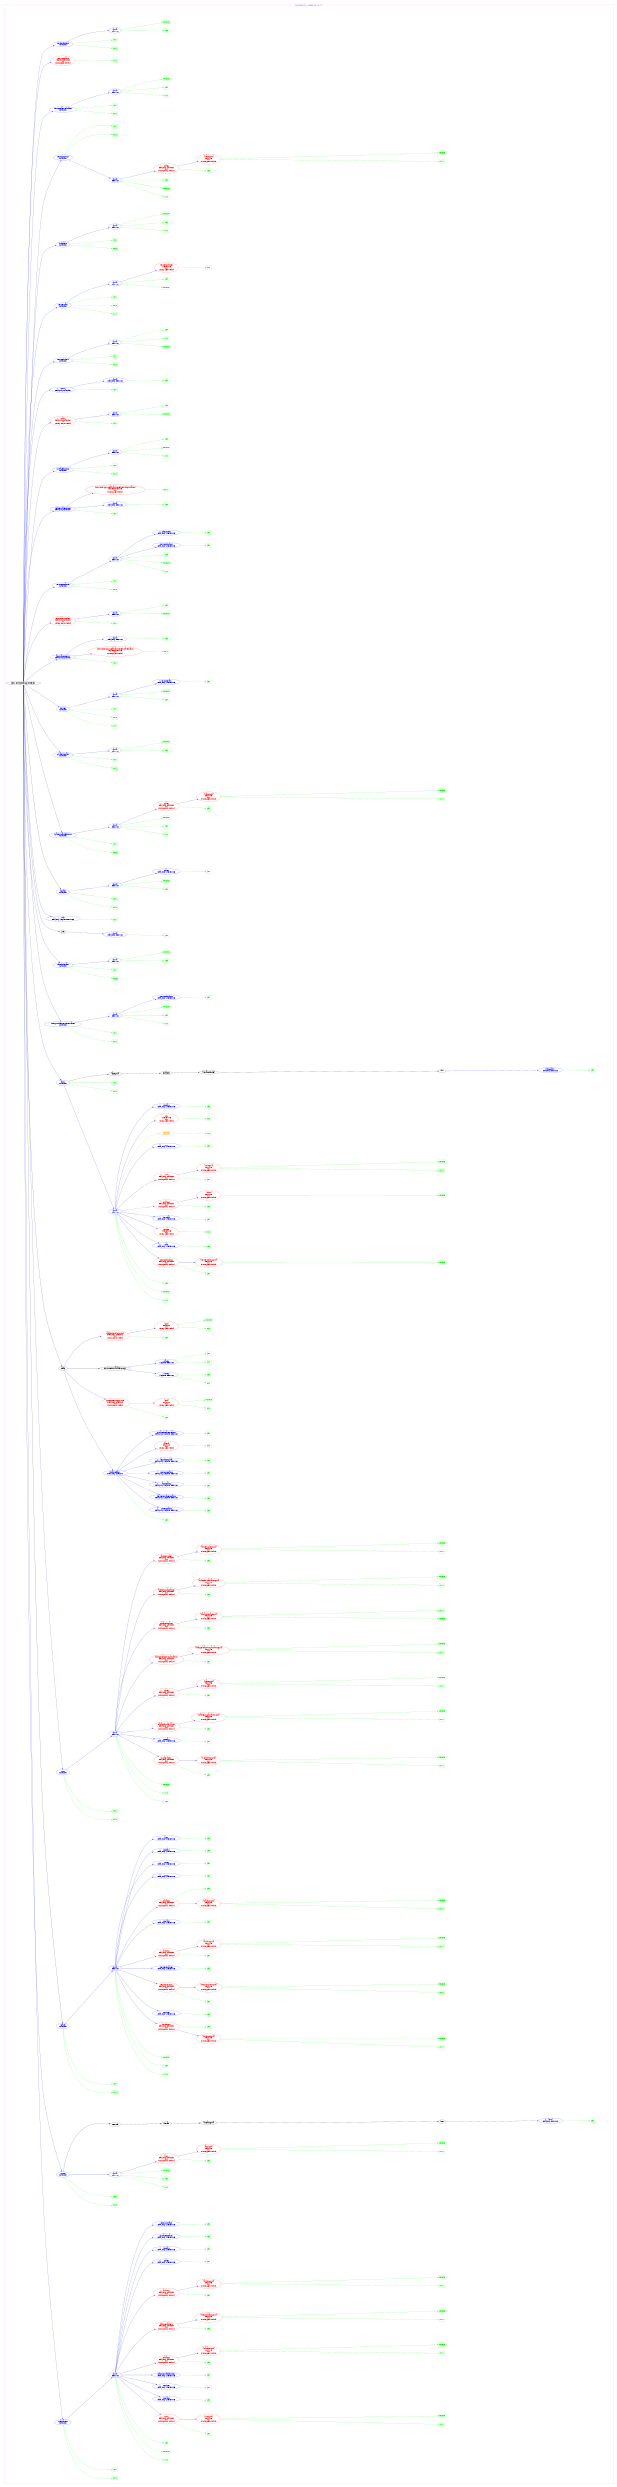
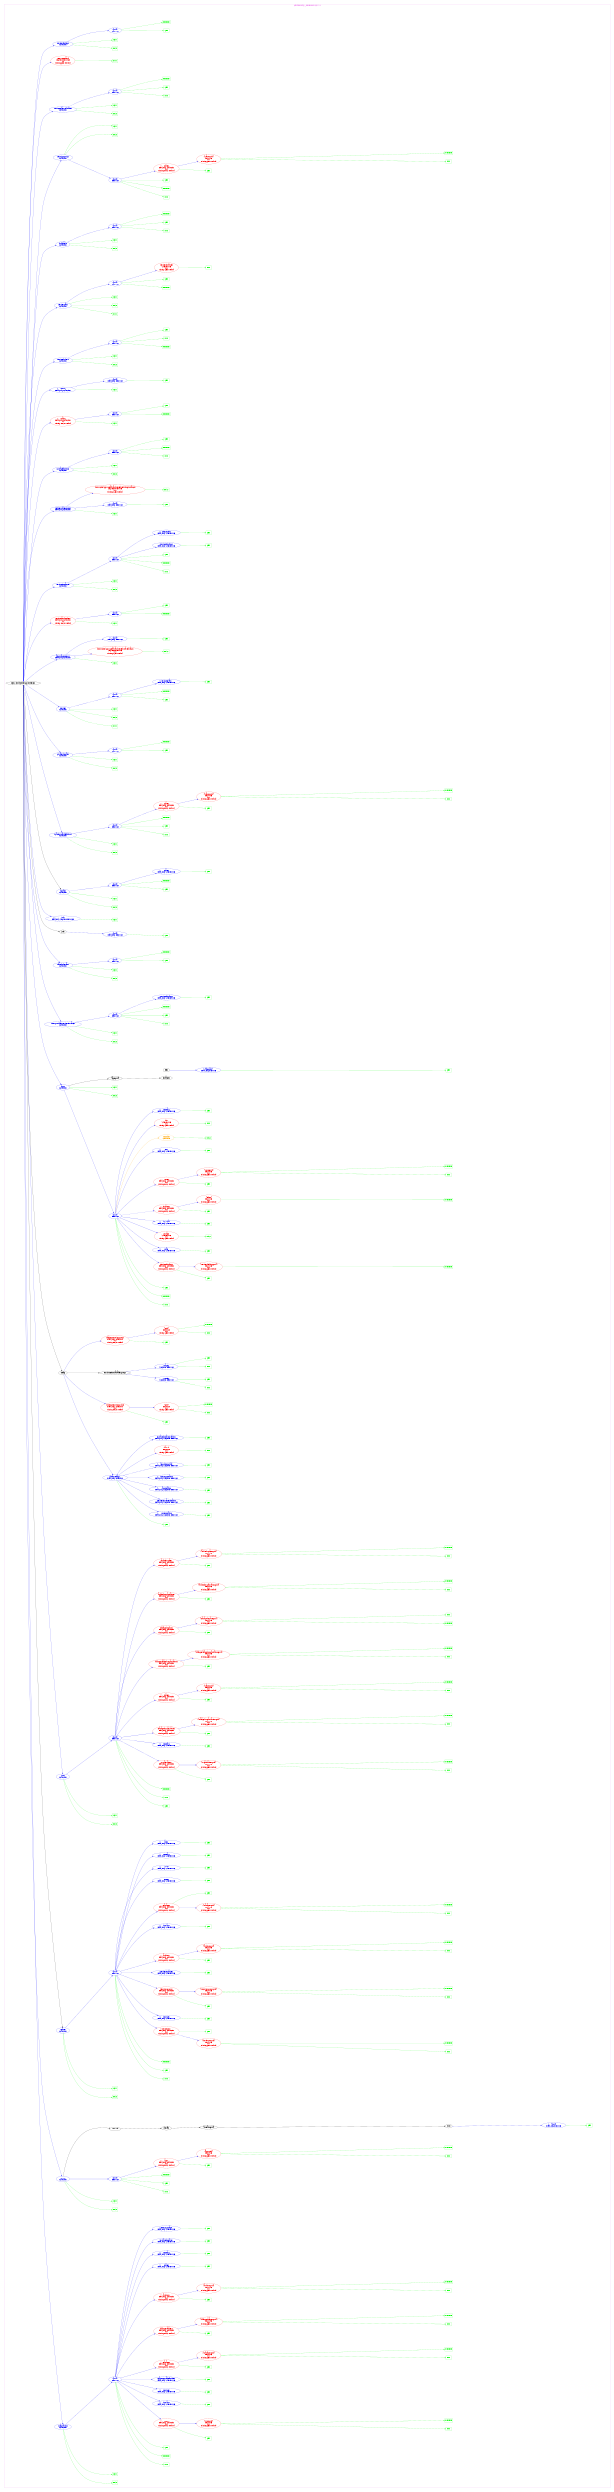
node "/{instance_index}": removed
